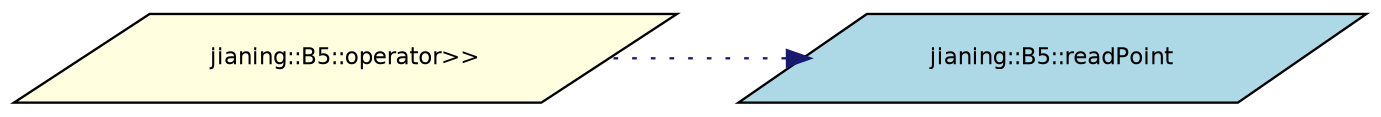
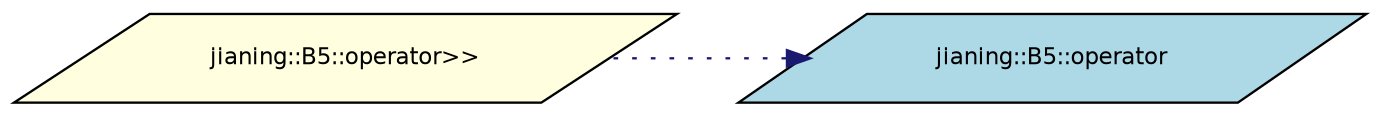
node "jianing::B5::readPoint": label "jianing::B5::readPoint" -> "jianing::B5::operator"
